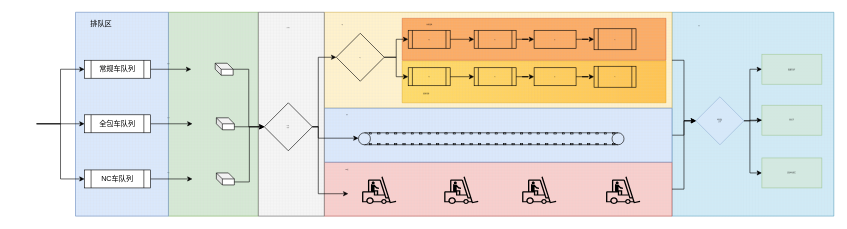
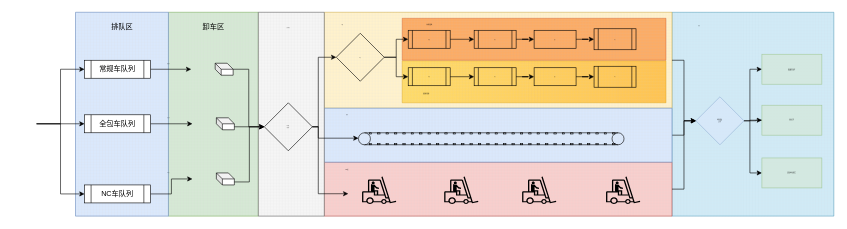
node "排队区": moved (101, 24) -> (122, 27)
node "卸车区": added
node "NC车队列": moved (117, 179) -> (117, 194)
